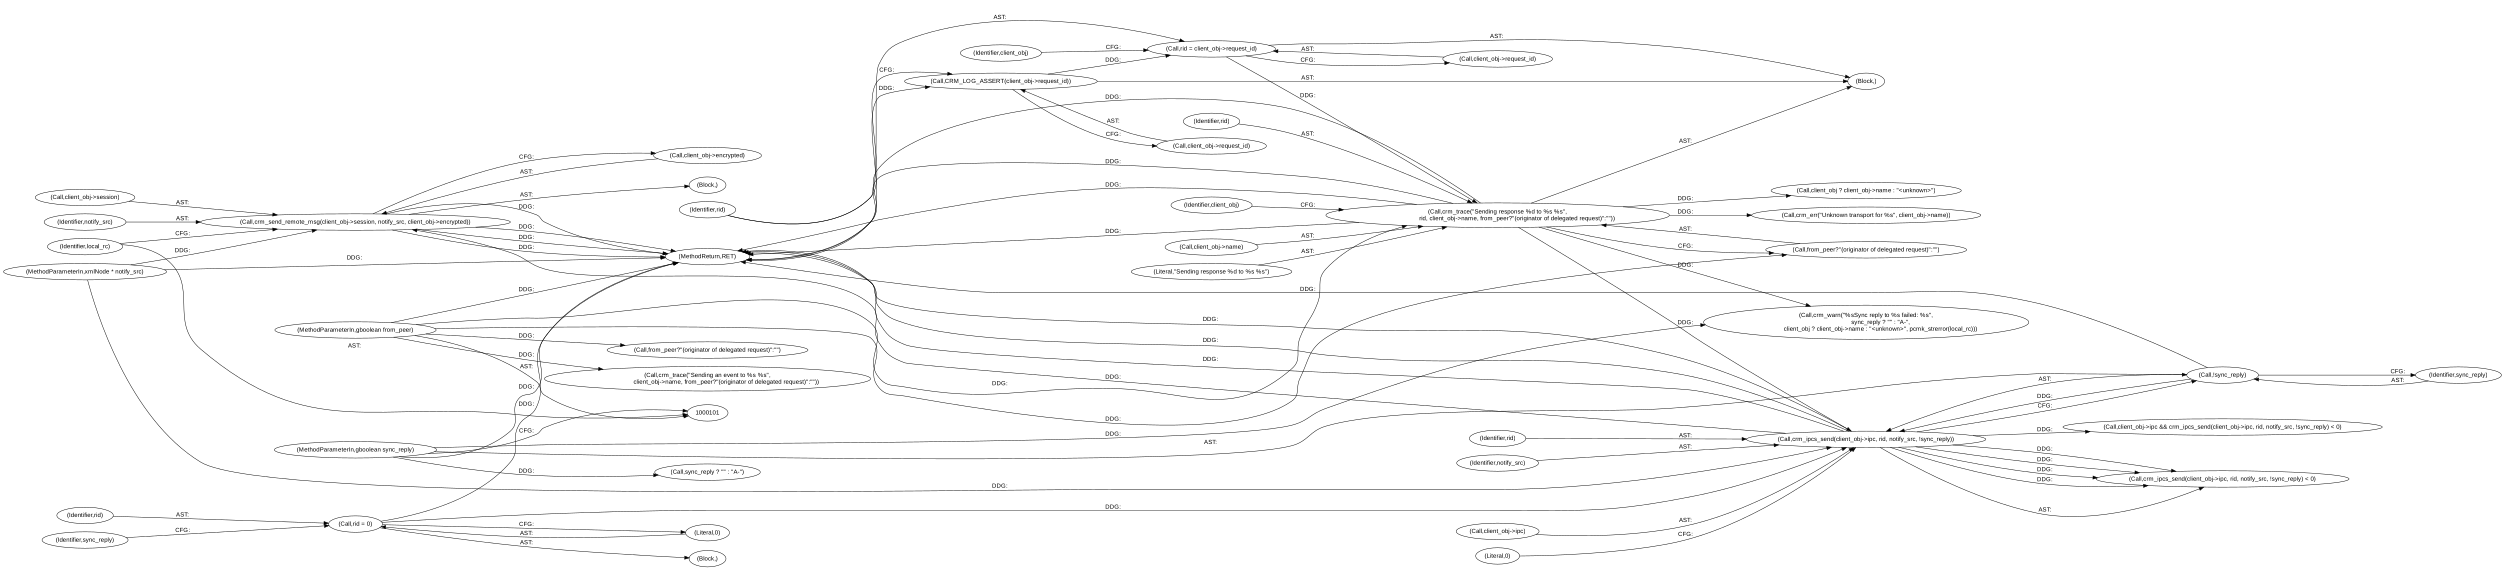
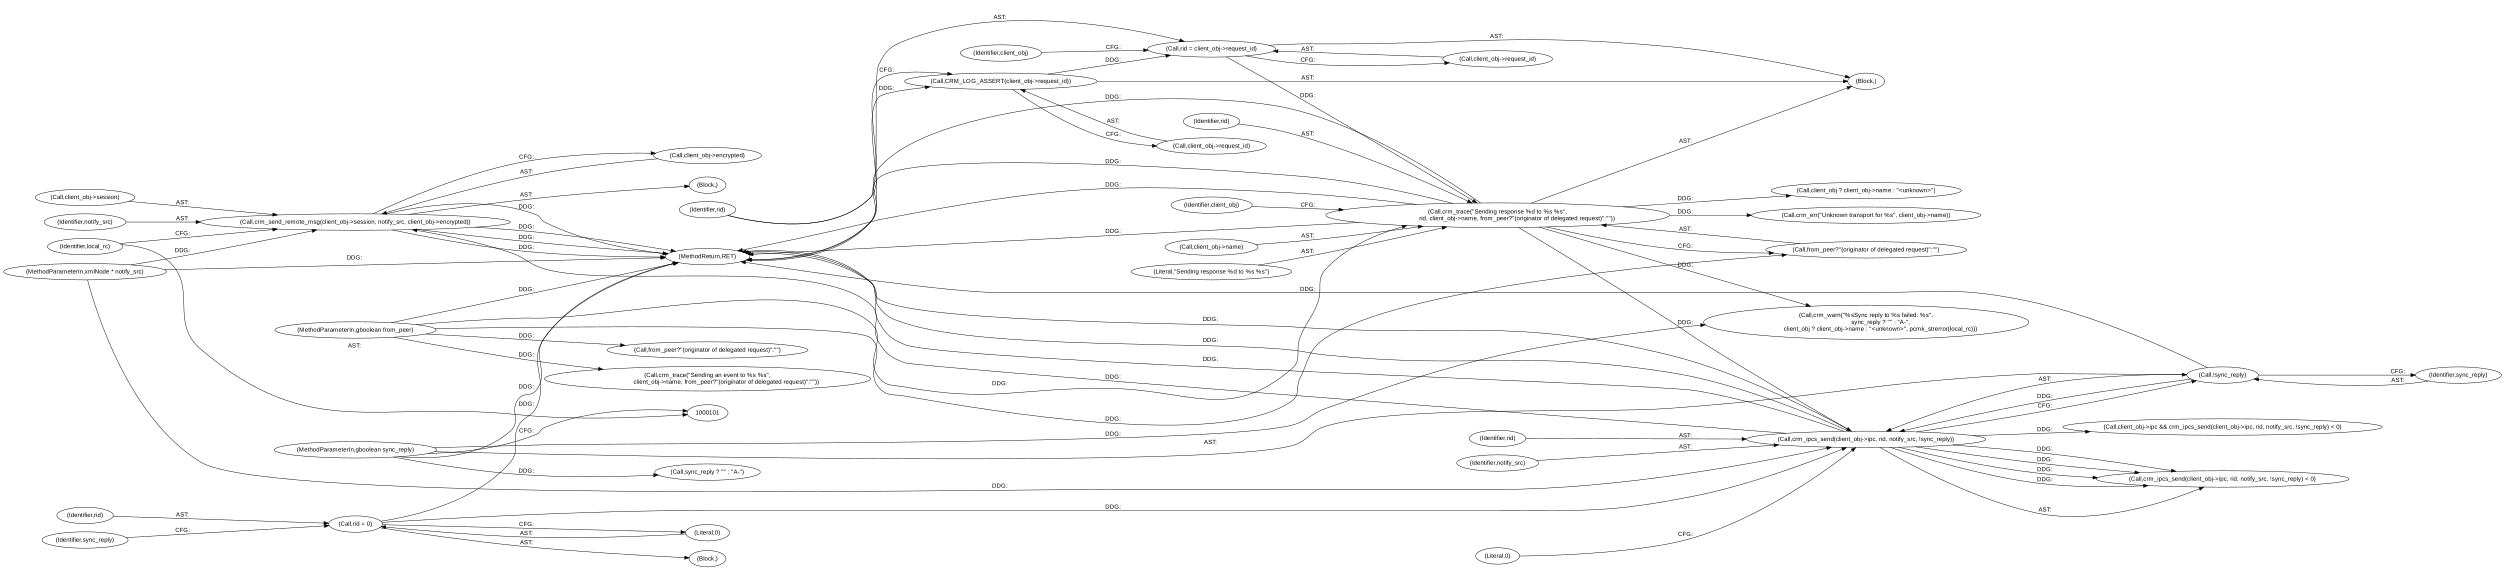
edge "(MethodParameterIn,gboolean from_peer)" -> "1000101": removed, label "AST:"
node "(Call,client_obj->ipc)": removed
